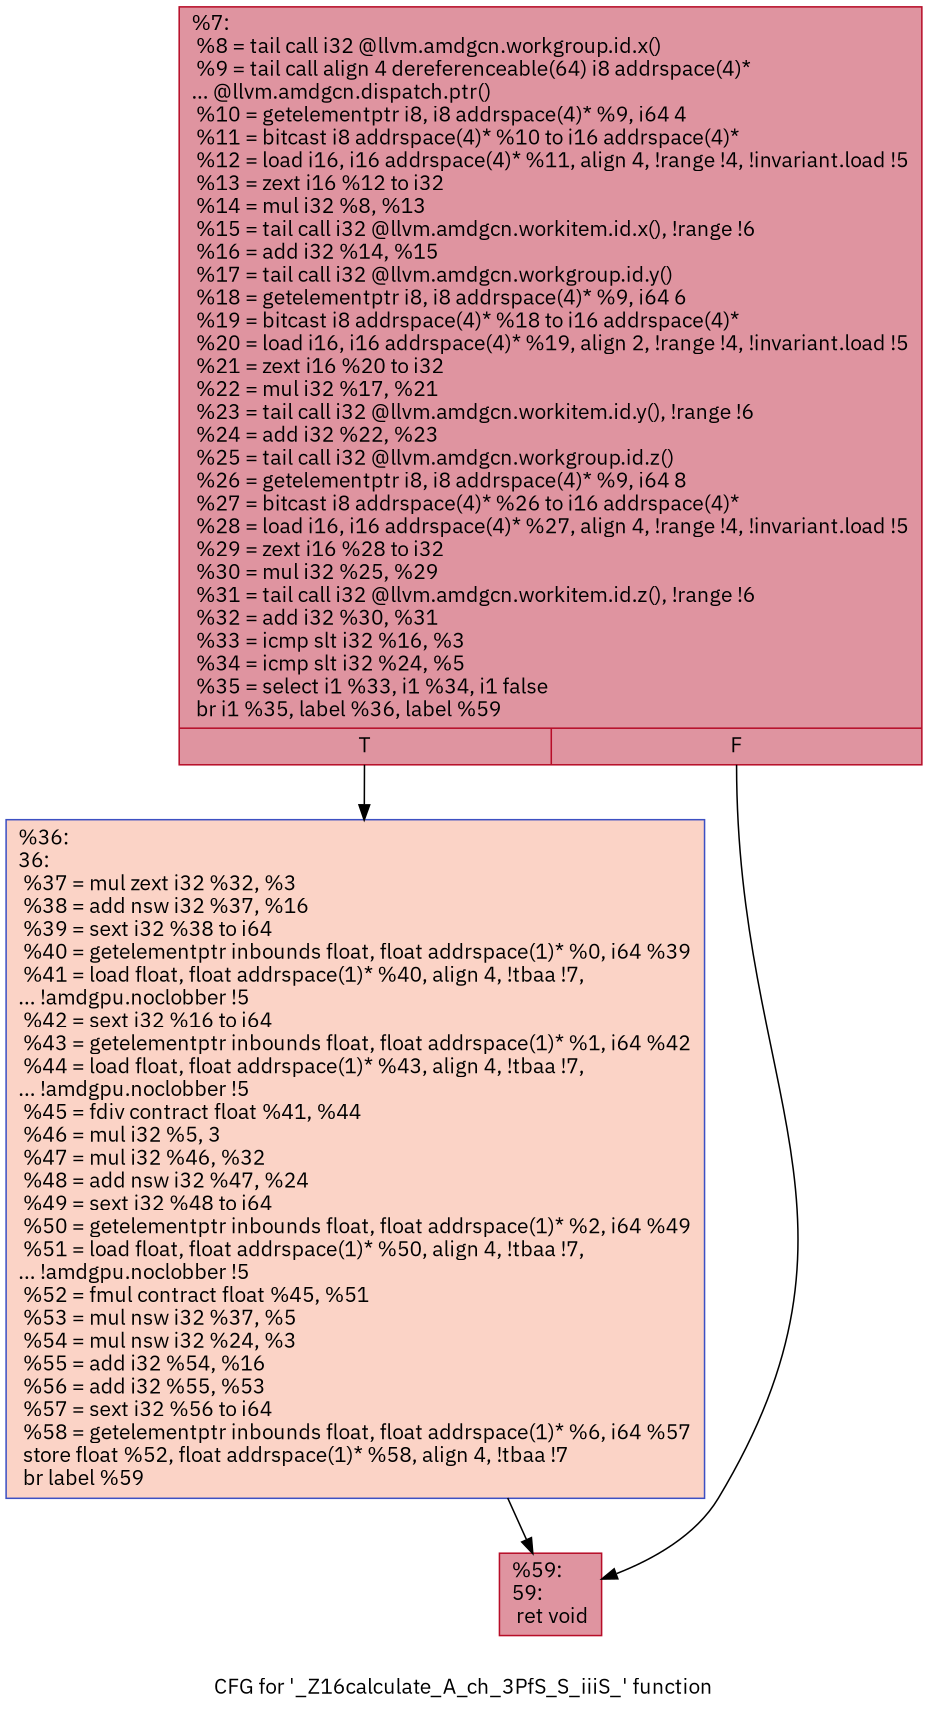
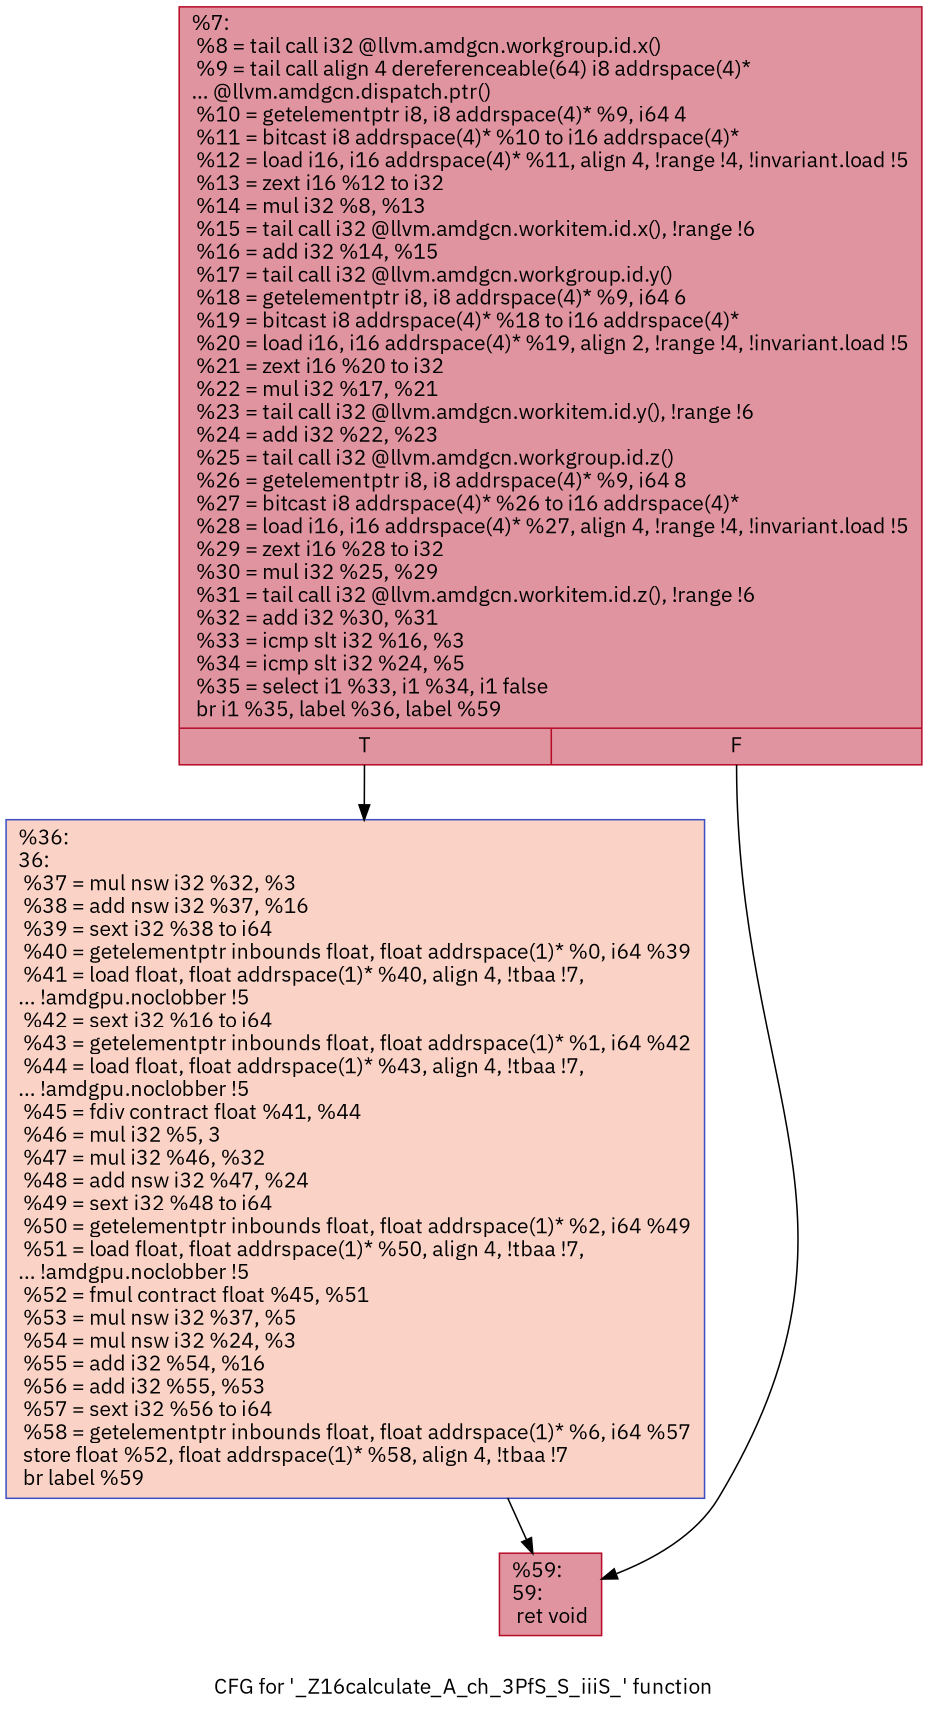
node "%36:": text "%37 = mul zext i32 %32, %3" -> "%37 = mul nsw i32 %32, %3"
